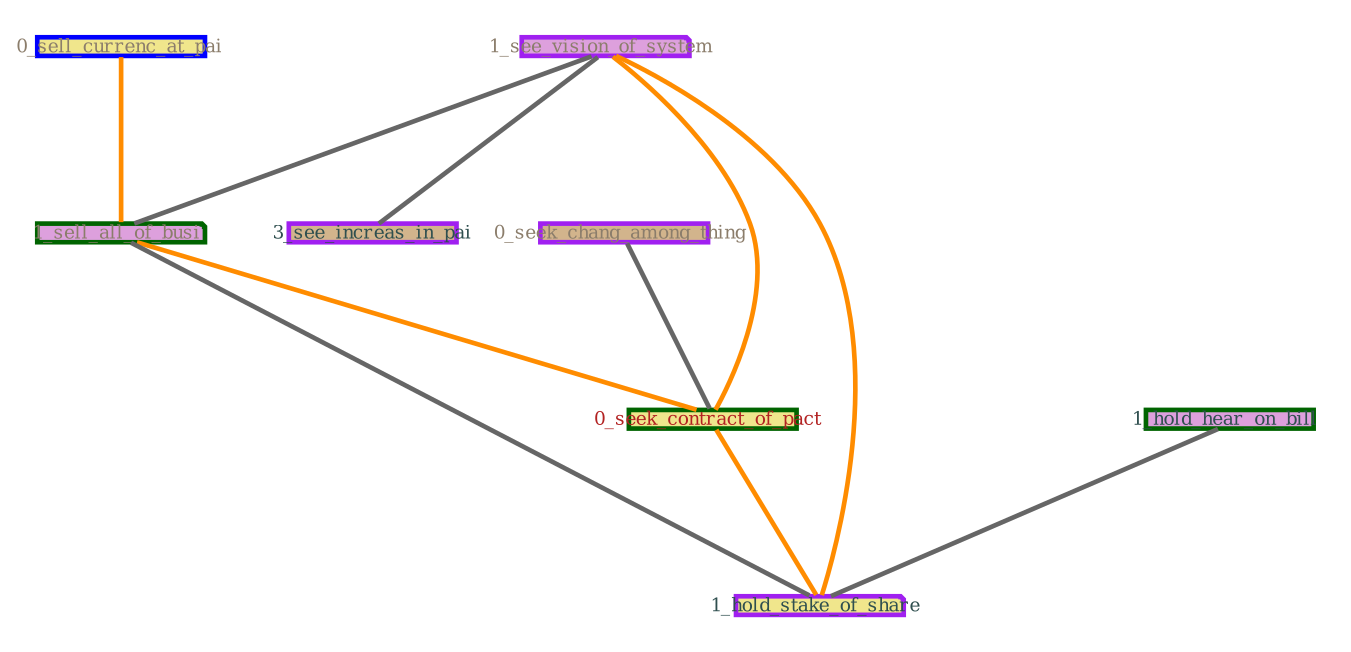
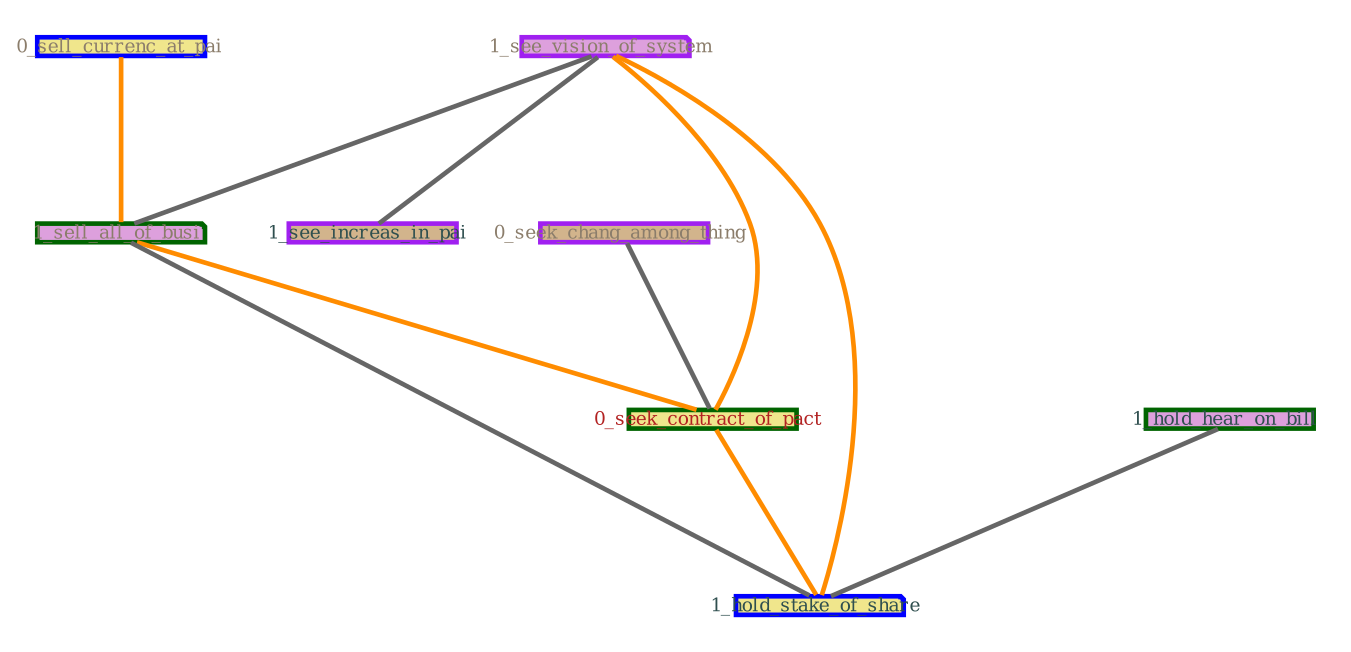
node "3_see_increas_in_pai": label "3_see_increas_in_pai" -> "1_see_increas_in_pai"
node "1_hold_stake_of_share": color purple -> blue
